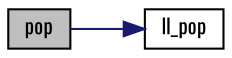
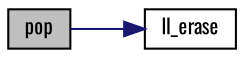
node "ll_pop": label "ll_pop" -> "ll_erase"
